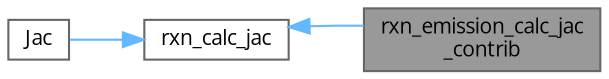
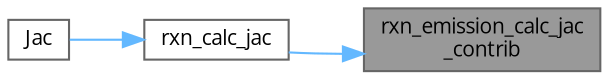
edge "rxn_emission_calc_jac _contrib" -> "rxn_calc_jac": reversed
